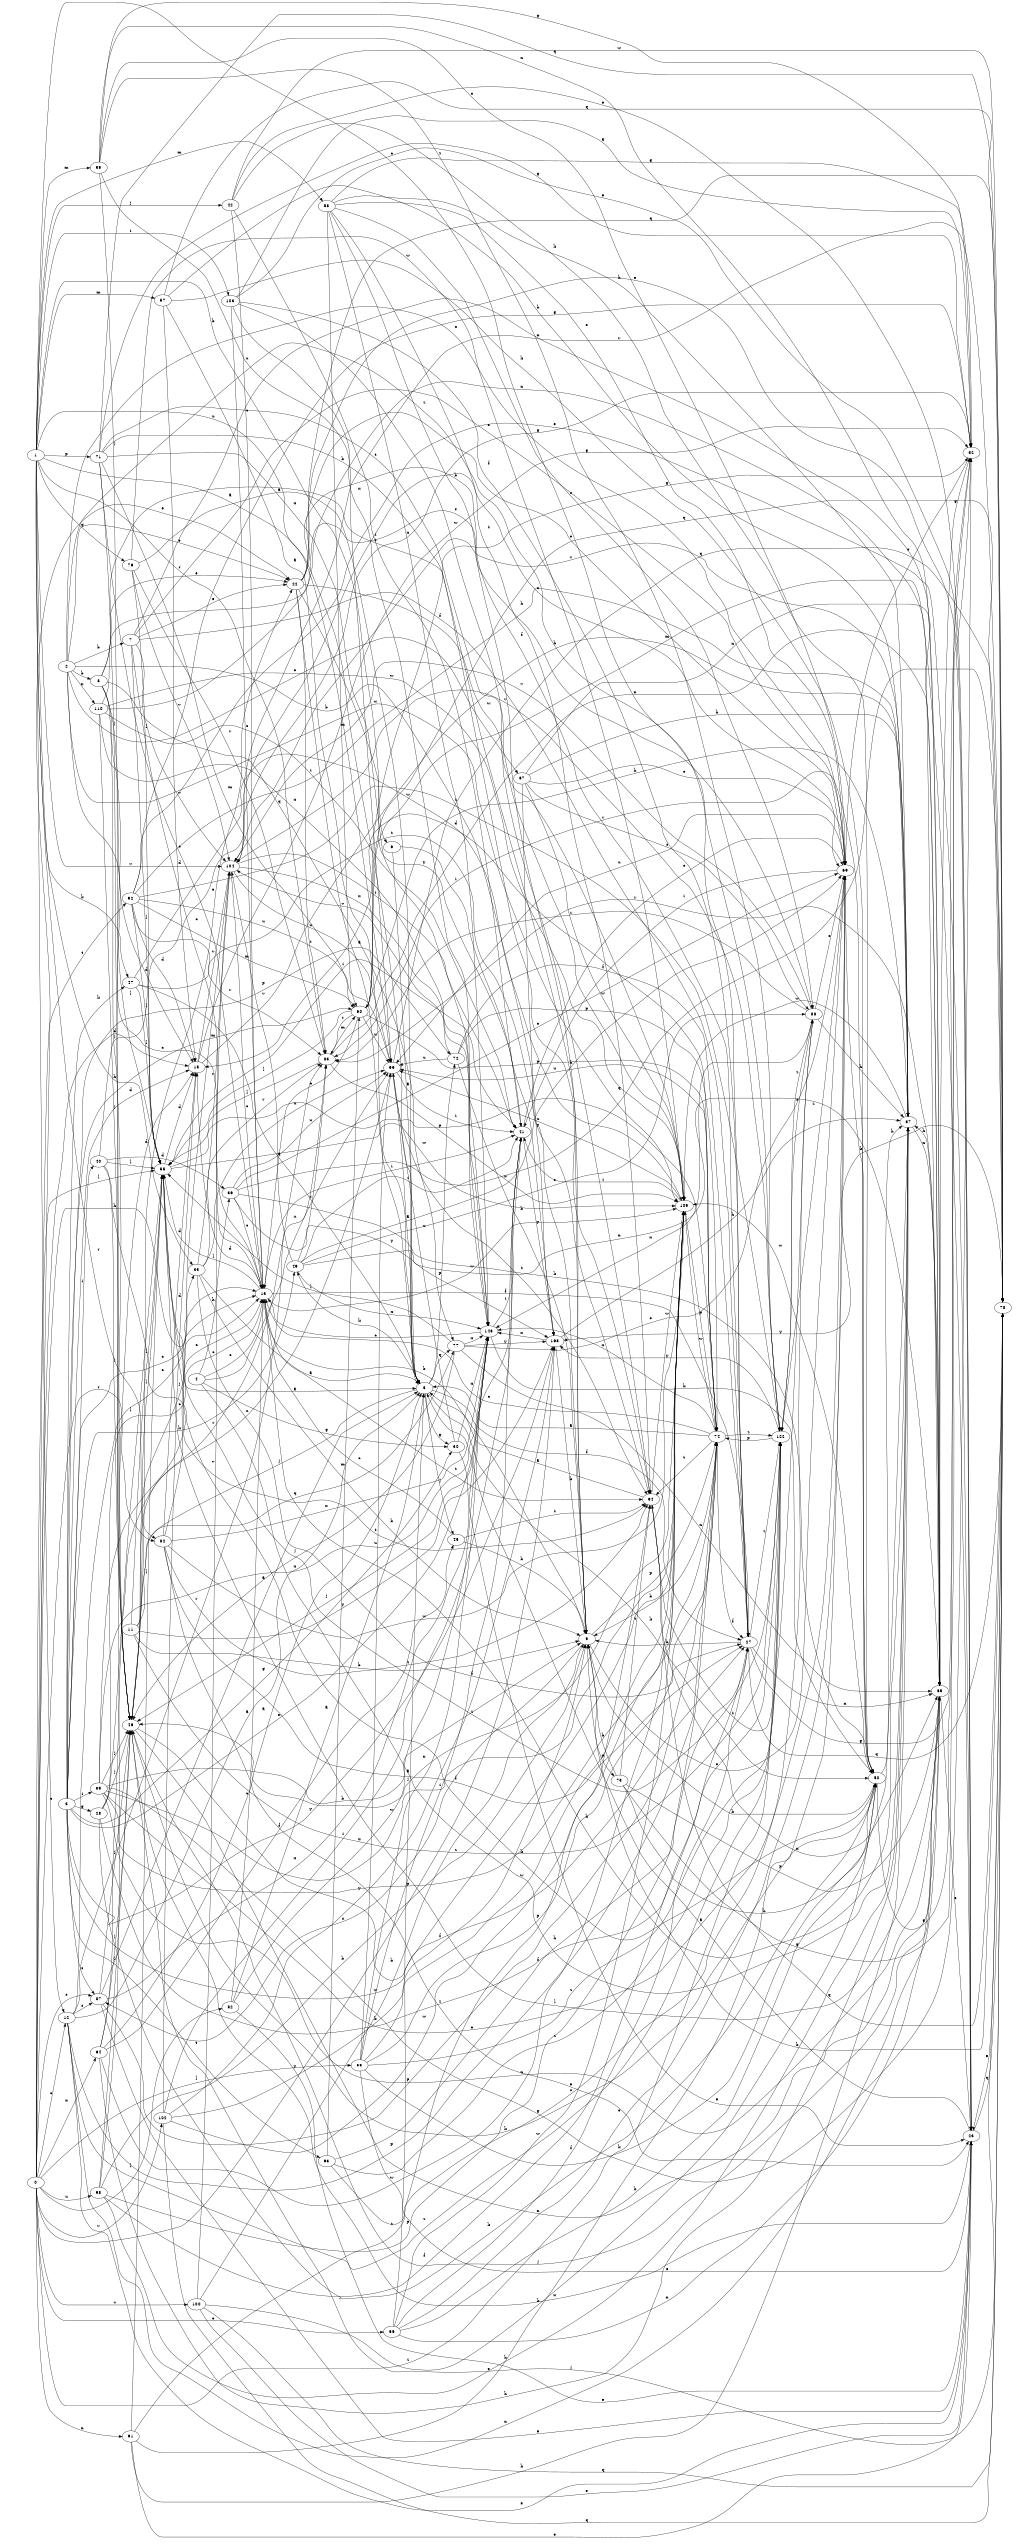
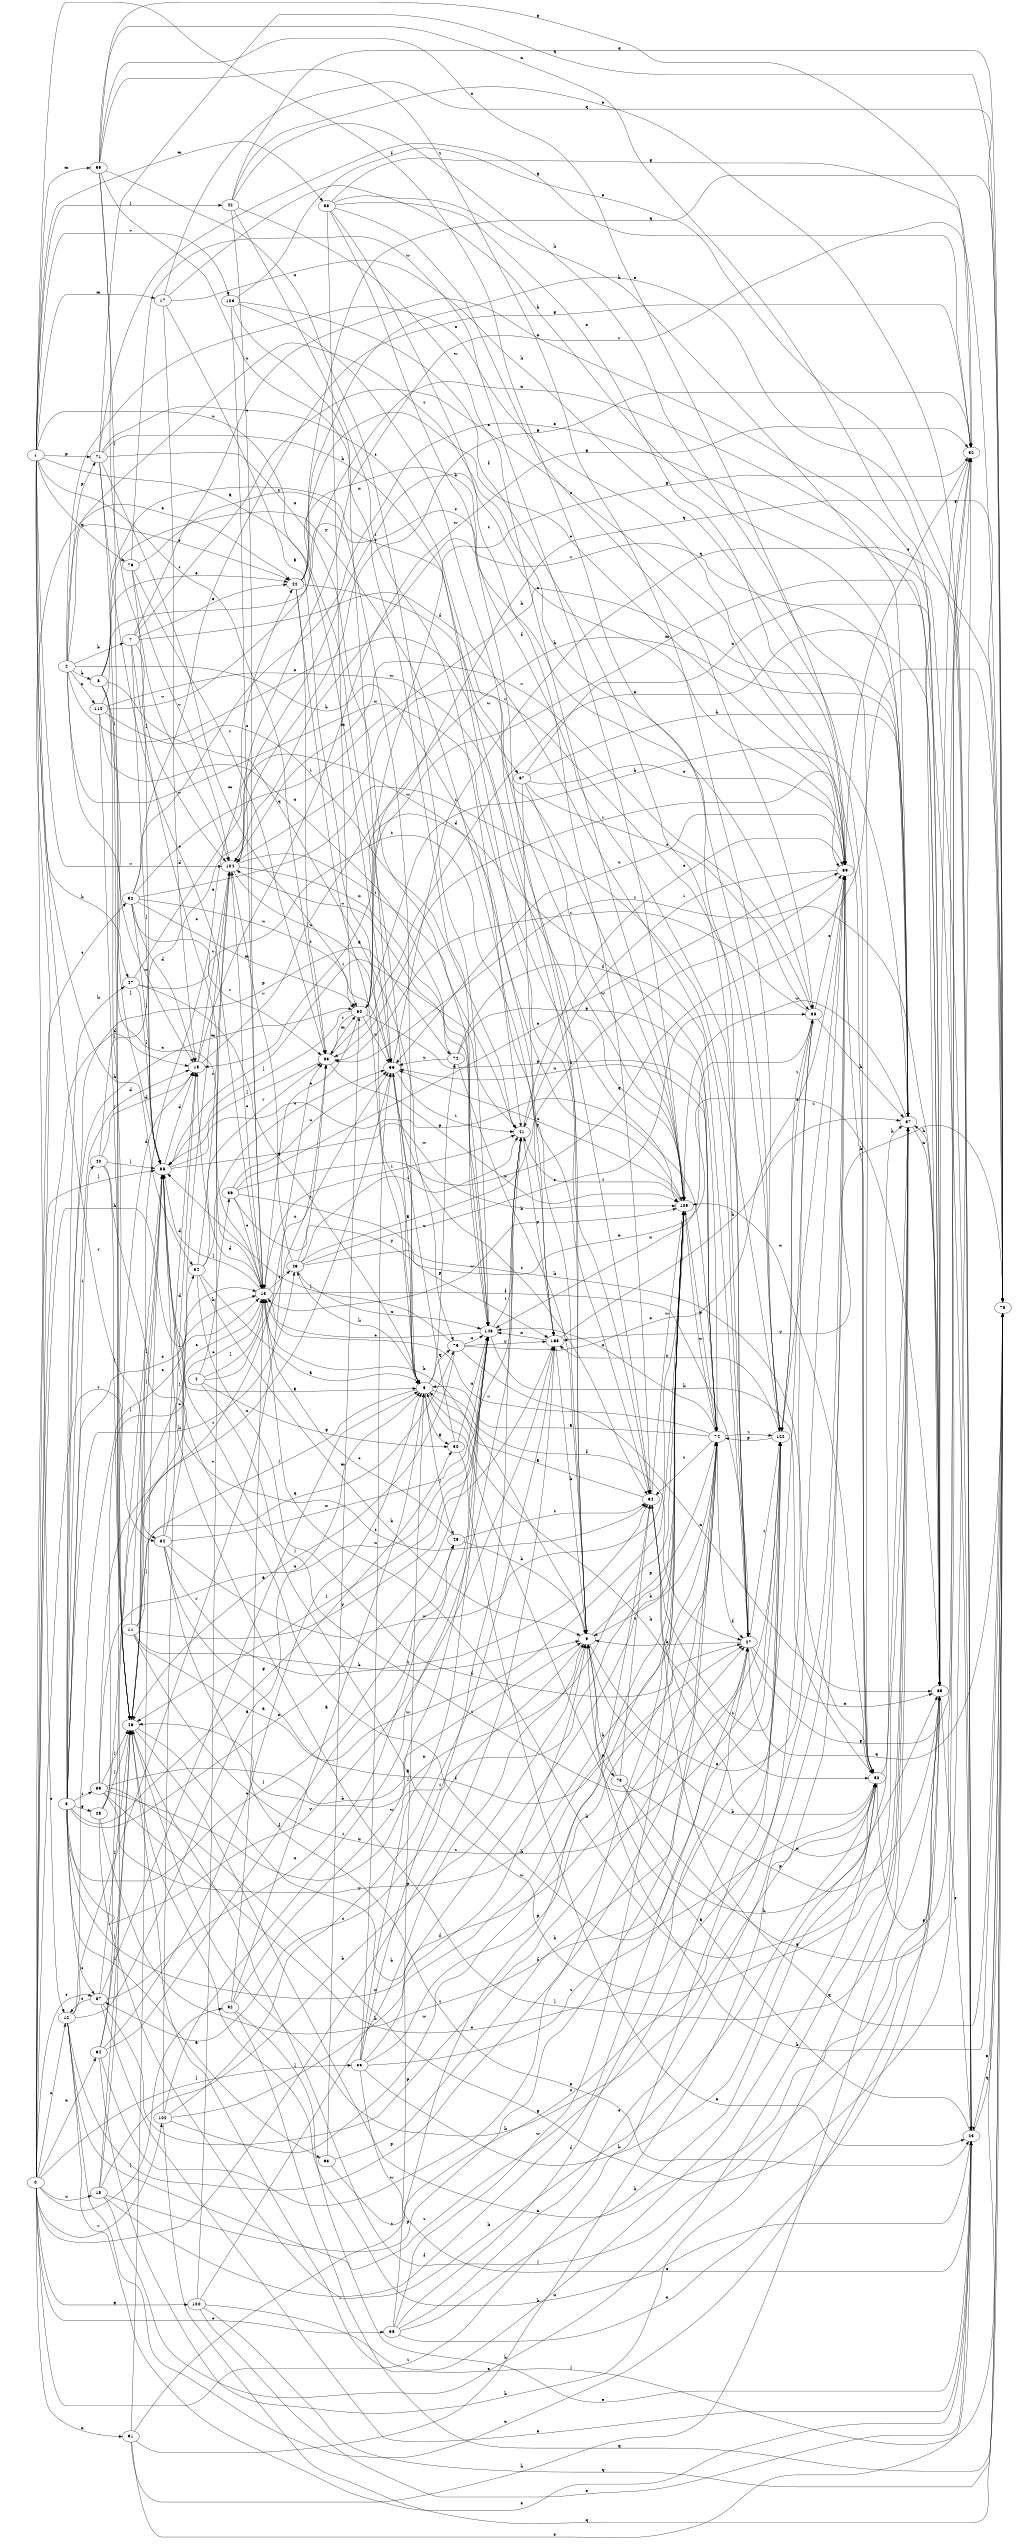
edge "42" -> "78": label "w" -> "q"
edge "1" -> "27": label "c" -> "f"
edge "103" -> "32": removed, label "g"
edge "1" -> "103": label "i" -> "v"
node "57": label "57" -> "17"
edge "76" -> "5": label "a" -> "y"
edge "2" -> "71": added, label "p"
edge "59" -> "104": added, label "v"
edge "42" -> "109": added, label "w"
edge "58" -> "143": now "59" -> "143"
node "6": removed
edge "22" -> "168": now "8" -> "168"
edge "8" -> "15": label "d" -> "w"
edge "40" -> "36": now "40" -> "15"
node "33": label "33" -> "34"
node "77": label "77" -> "75"
edge "4" -> "13": label "c" -> "l"
edge "74" -> "13": label "c" -> "v"
edge "13" -> "94": now "13" -> "49"
edge "11" -> "109": added, label "w"
edge "3" -> "45": added, label "j"
edge "93" -> "122": removed, label "z"
edge "12" -> "87": reversed
edge "3" -> "93": label "t" -> "a"
edge "0" -> "168": label "y" -> "l"
edge "39" -> "65": removed, label "n"
node "98": label "98" -> "18"
edge "0" -> "100": label "v" -> "g"
edge "52" -> "78": added, label "q"
